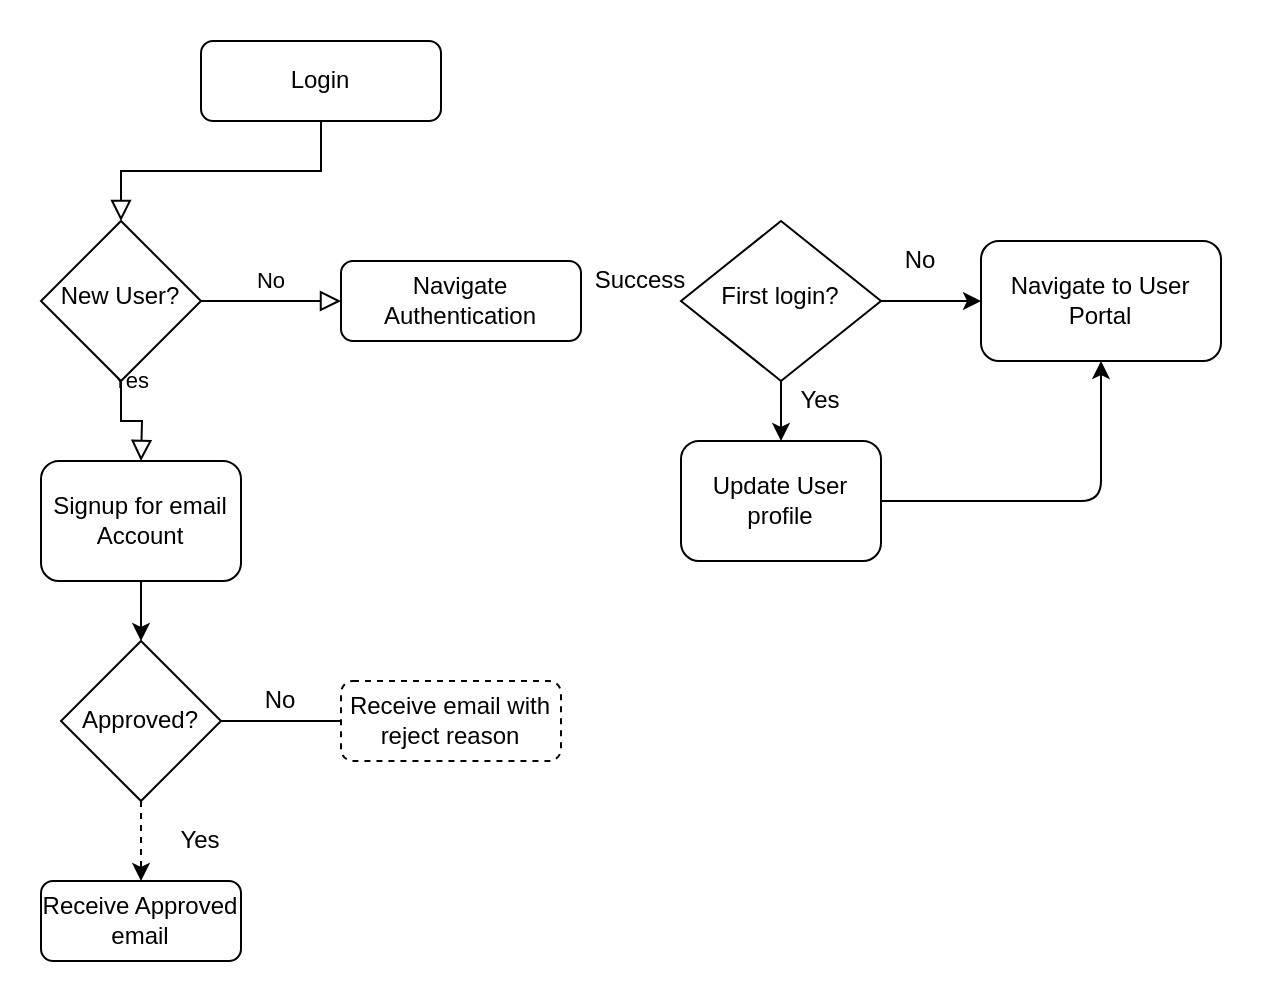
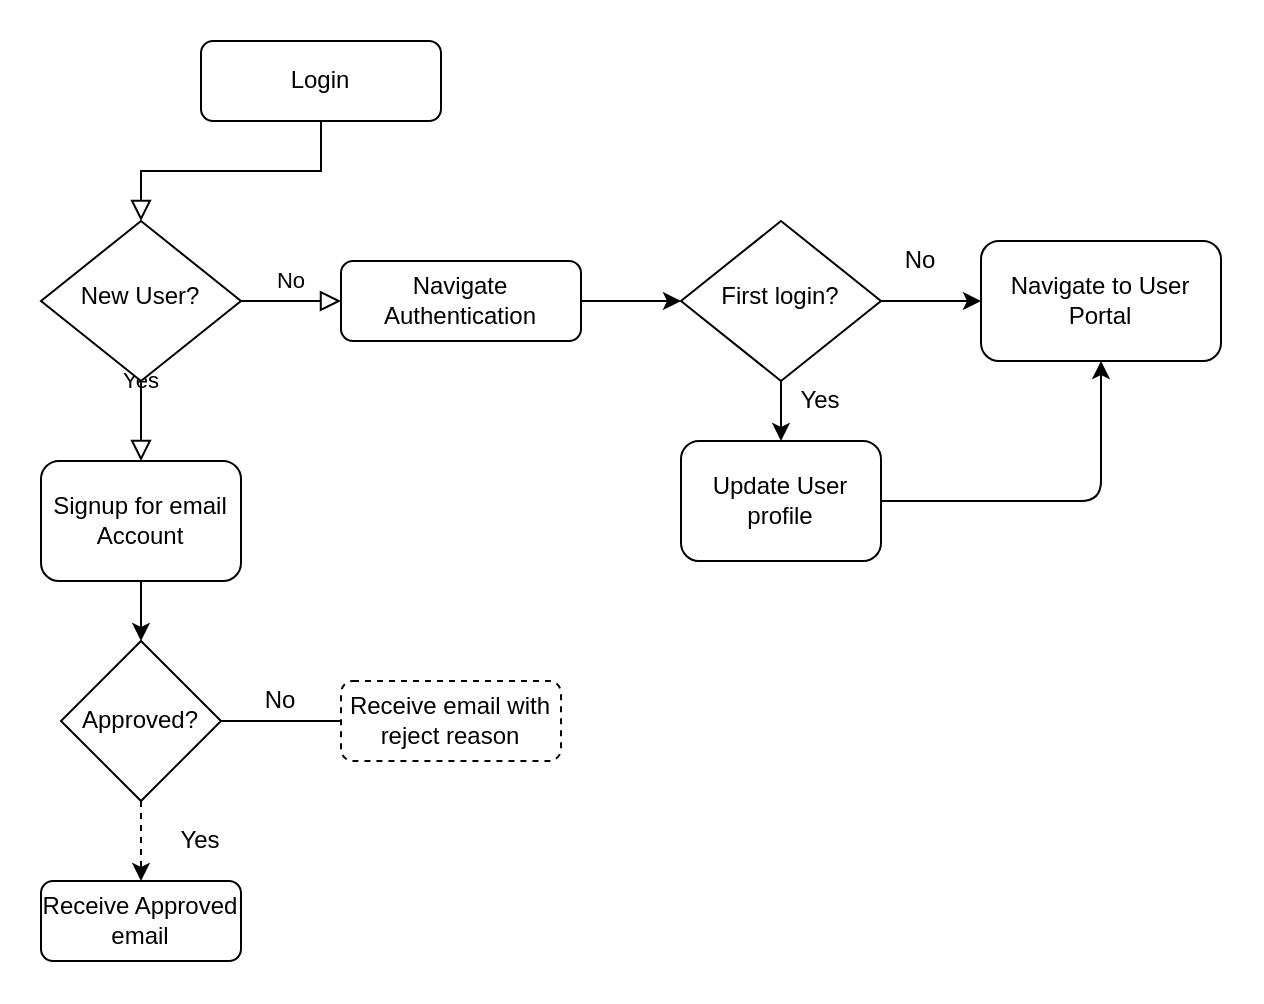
node "Success": removed
node "New User?": size 160x160 -> 200x160
edge "Navigate Authentication" -> "First login?": added
